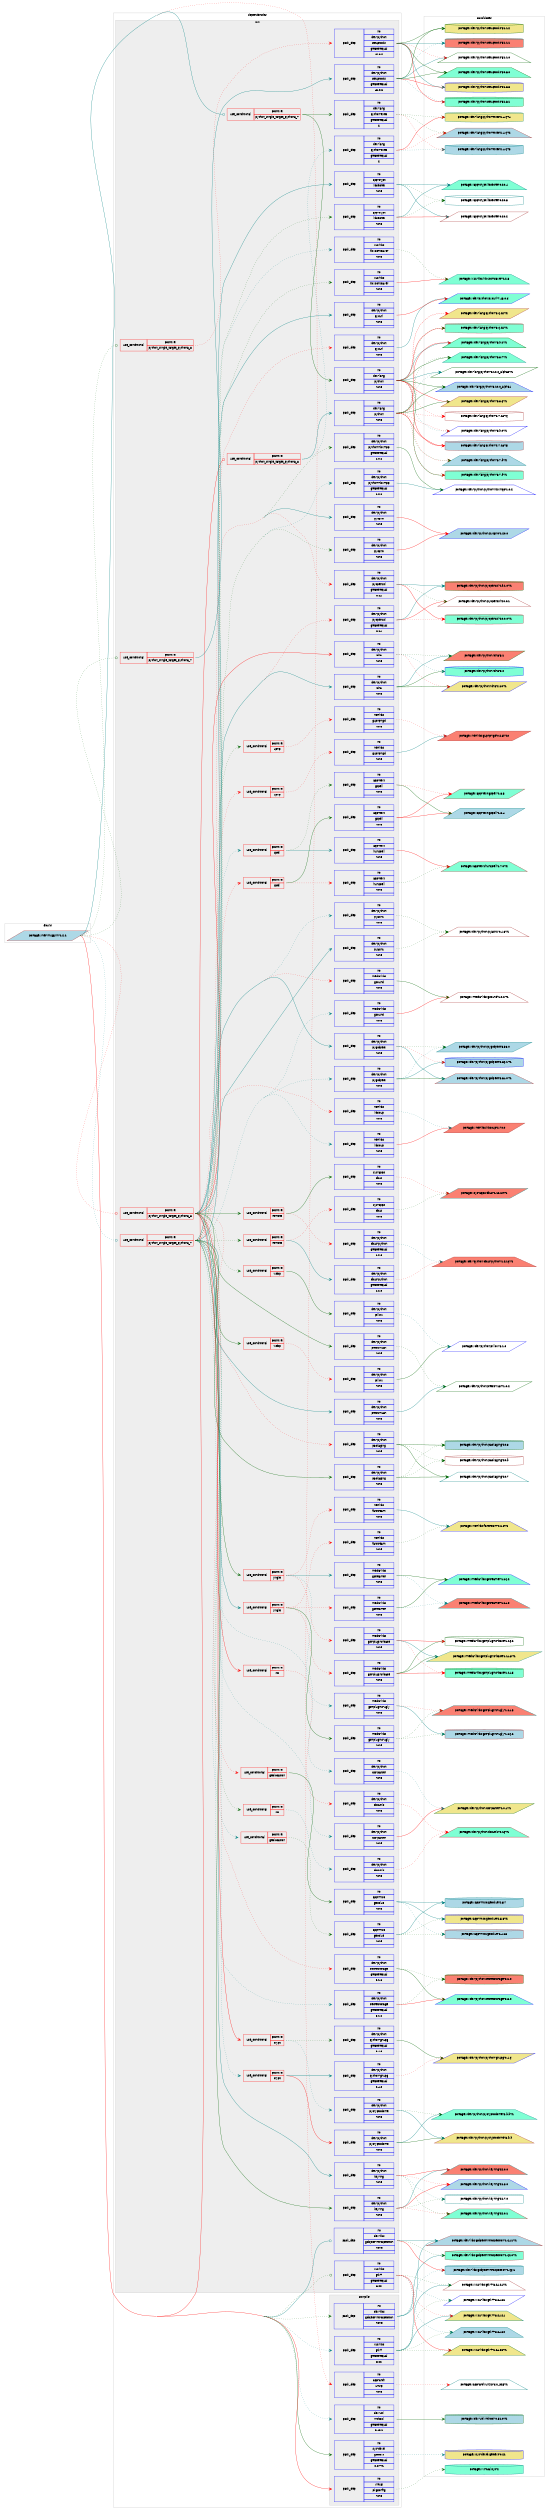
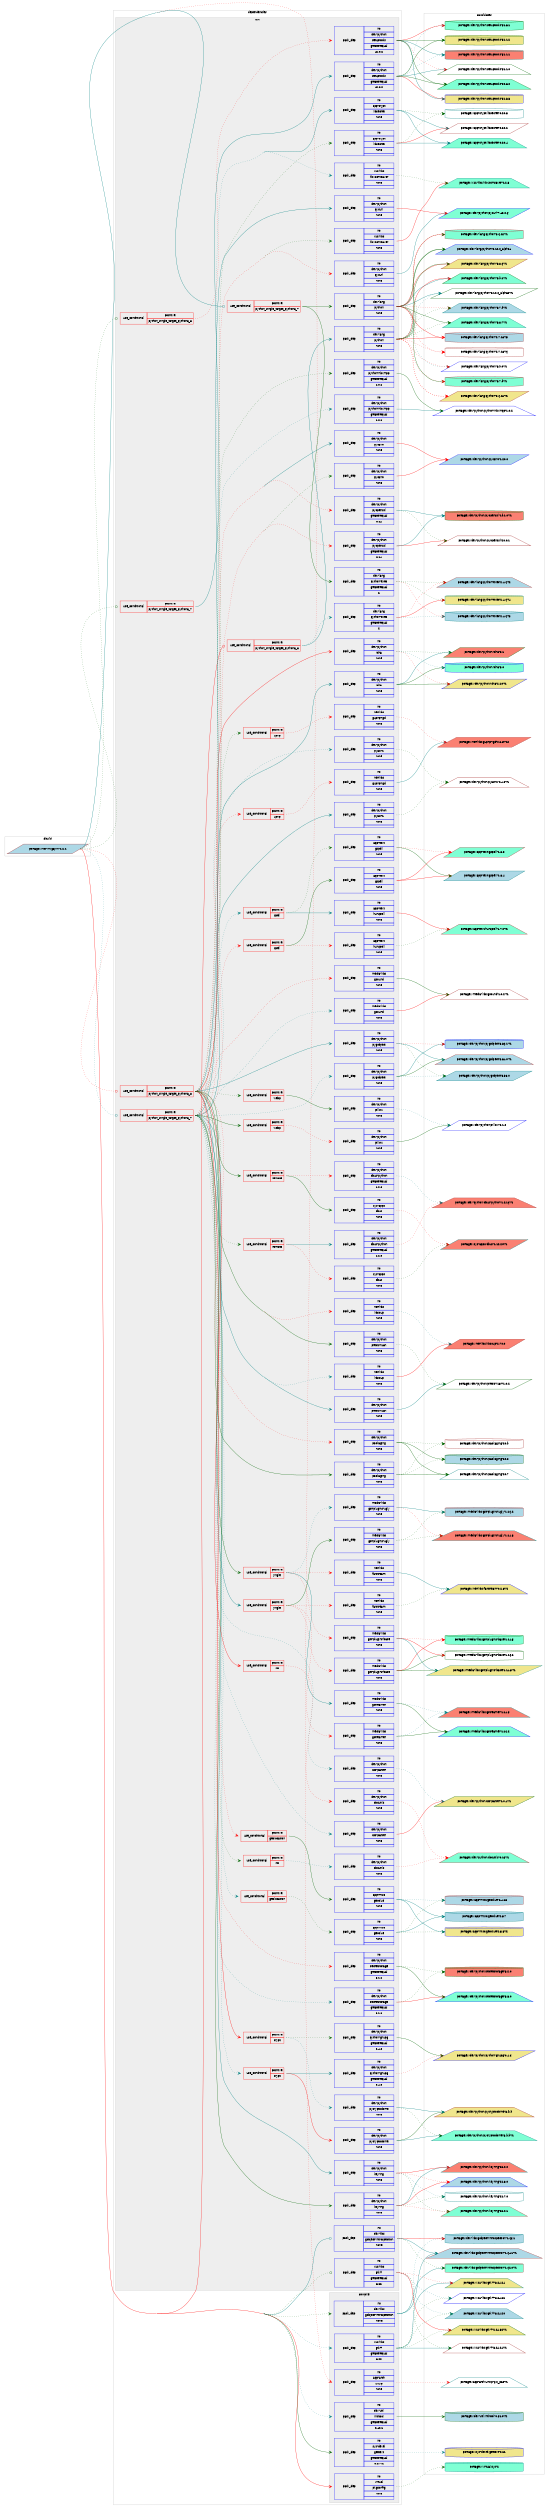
node "portage://dev-python/pyopenssl-20.0.0-r1": removed
